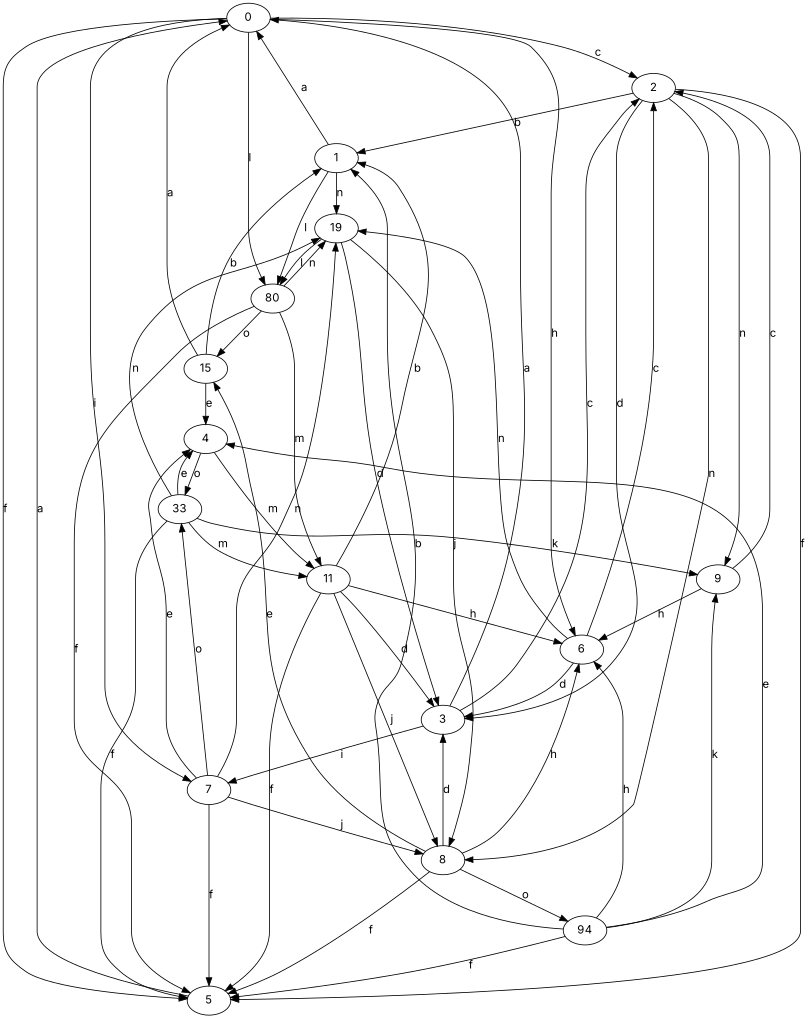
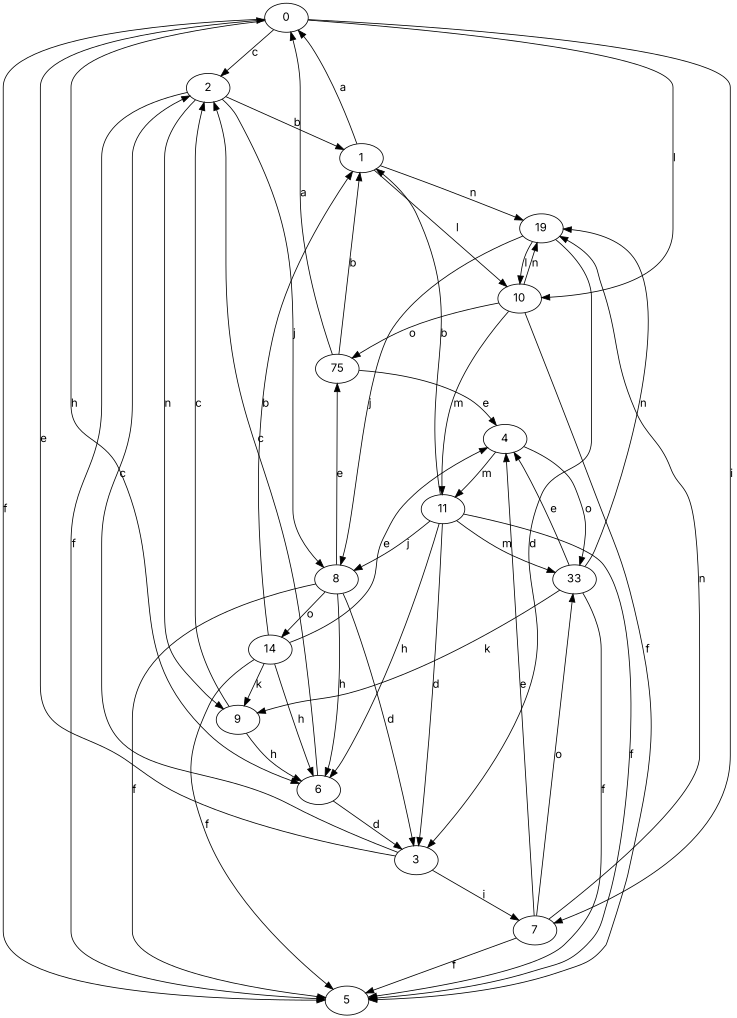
node "80": label "80" -> "10"
node "15": label "15" -> "75"
edge "3" -> "0": label "a" -> "e"
edge "6" -> "19": removed, label "n"
edge "2" -> "3": removed, label "d"
edge "2" -> "8": label "n" -> "j"
edge "5" -> "0": removed, label "a"
edge "33" -> "11": reversed
edge "7" -> "8": removed, label "j"
node "94": label "94" -> "14"
